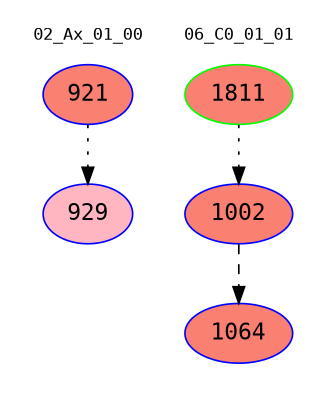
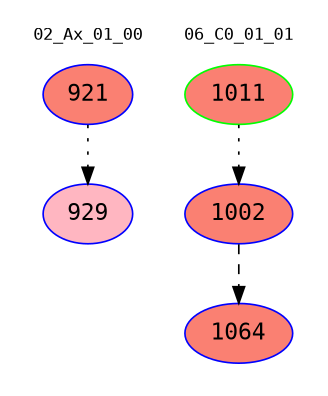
node "1811": label "1811" -> "1011"
